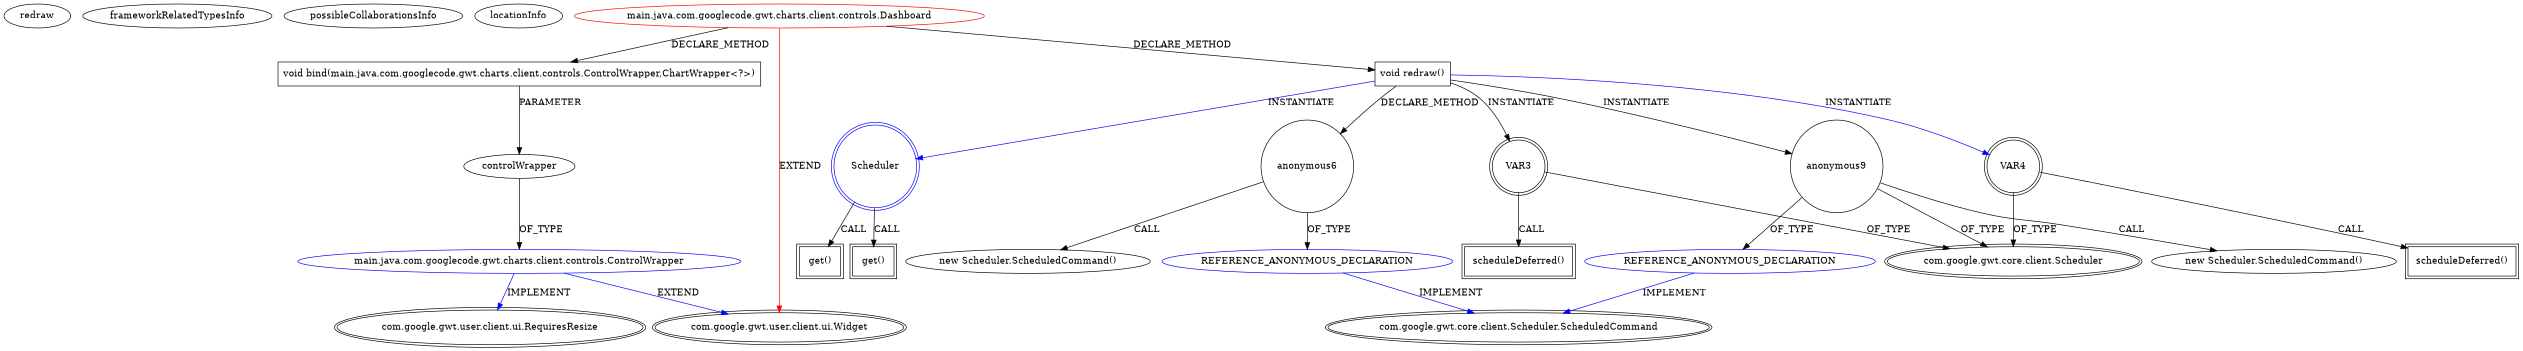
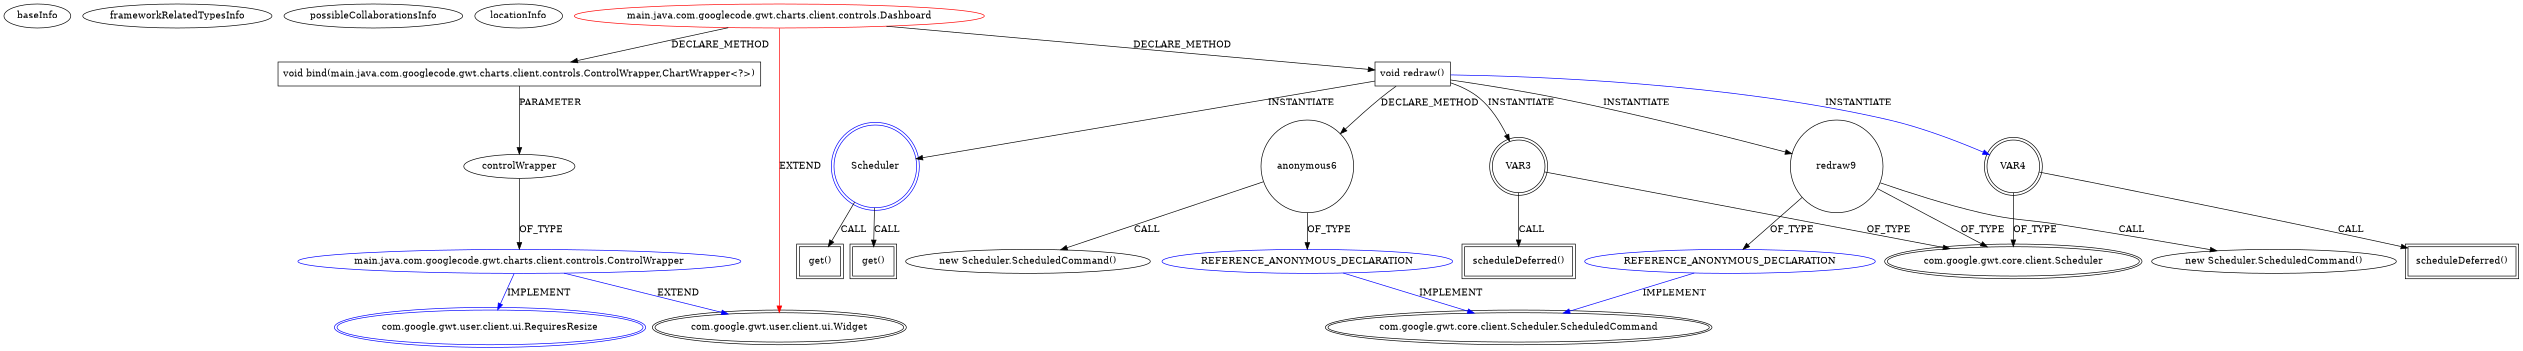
node "redraw": label "redraw" -> "baseInfo"
edge "void redraw()" -> "Scheduler": color blue -> black
node "anonymous9": label "anonymous9" -> "redraw9"
node "com.google.gwt.user.client.ui.RequiresResize": color black -> blue
